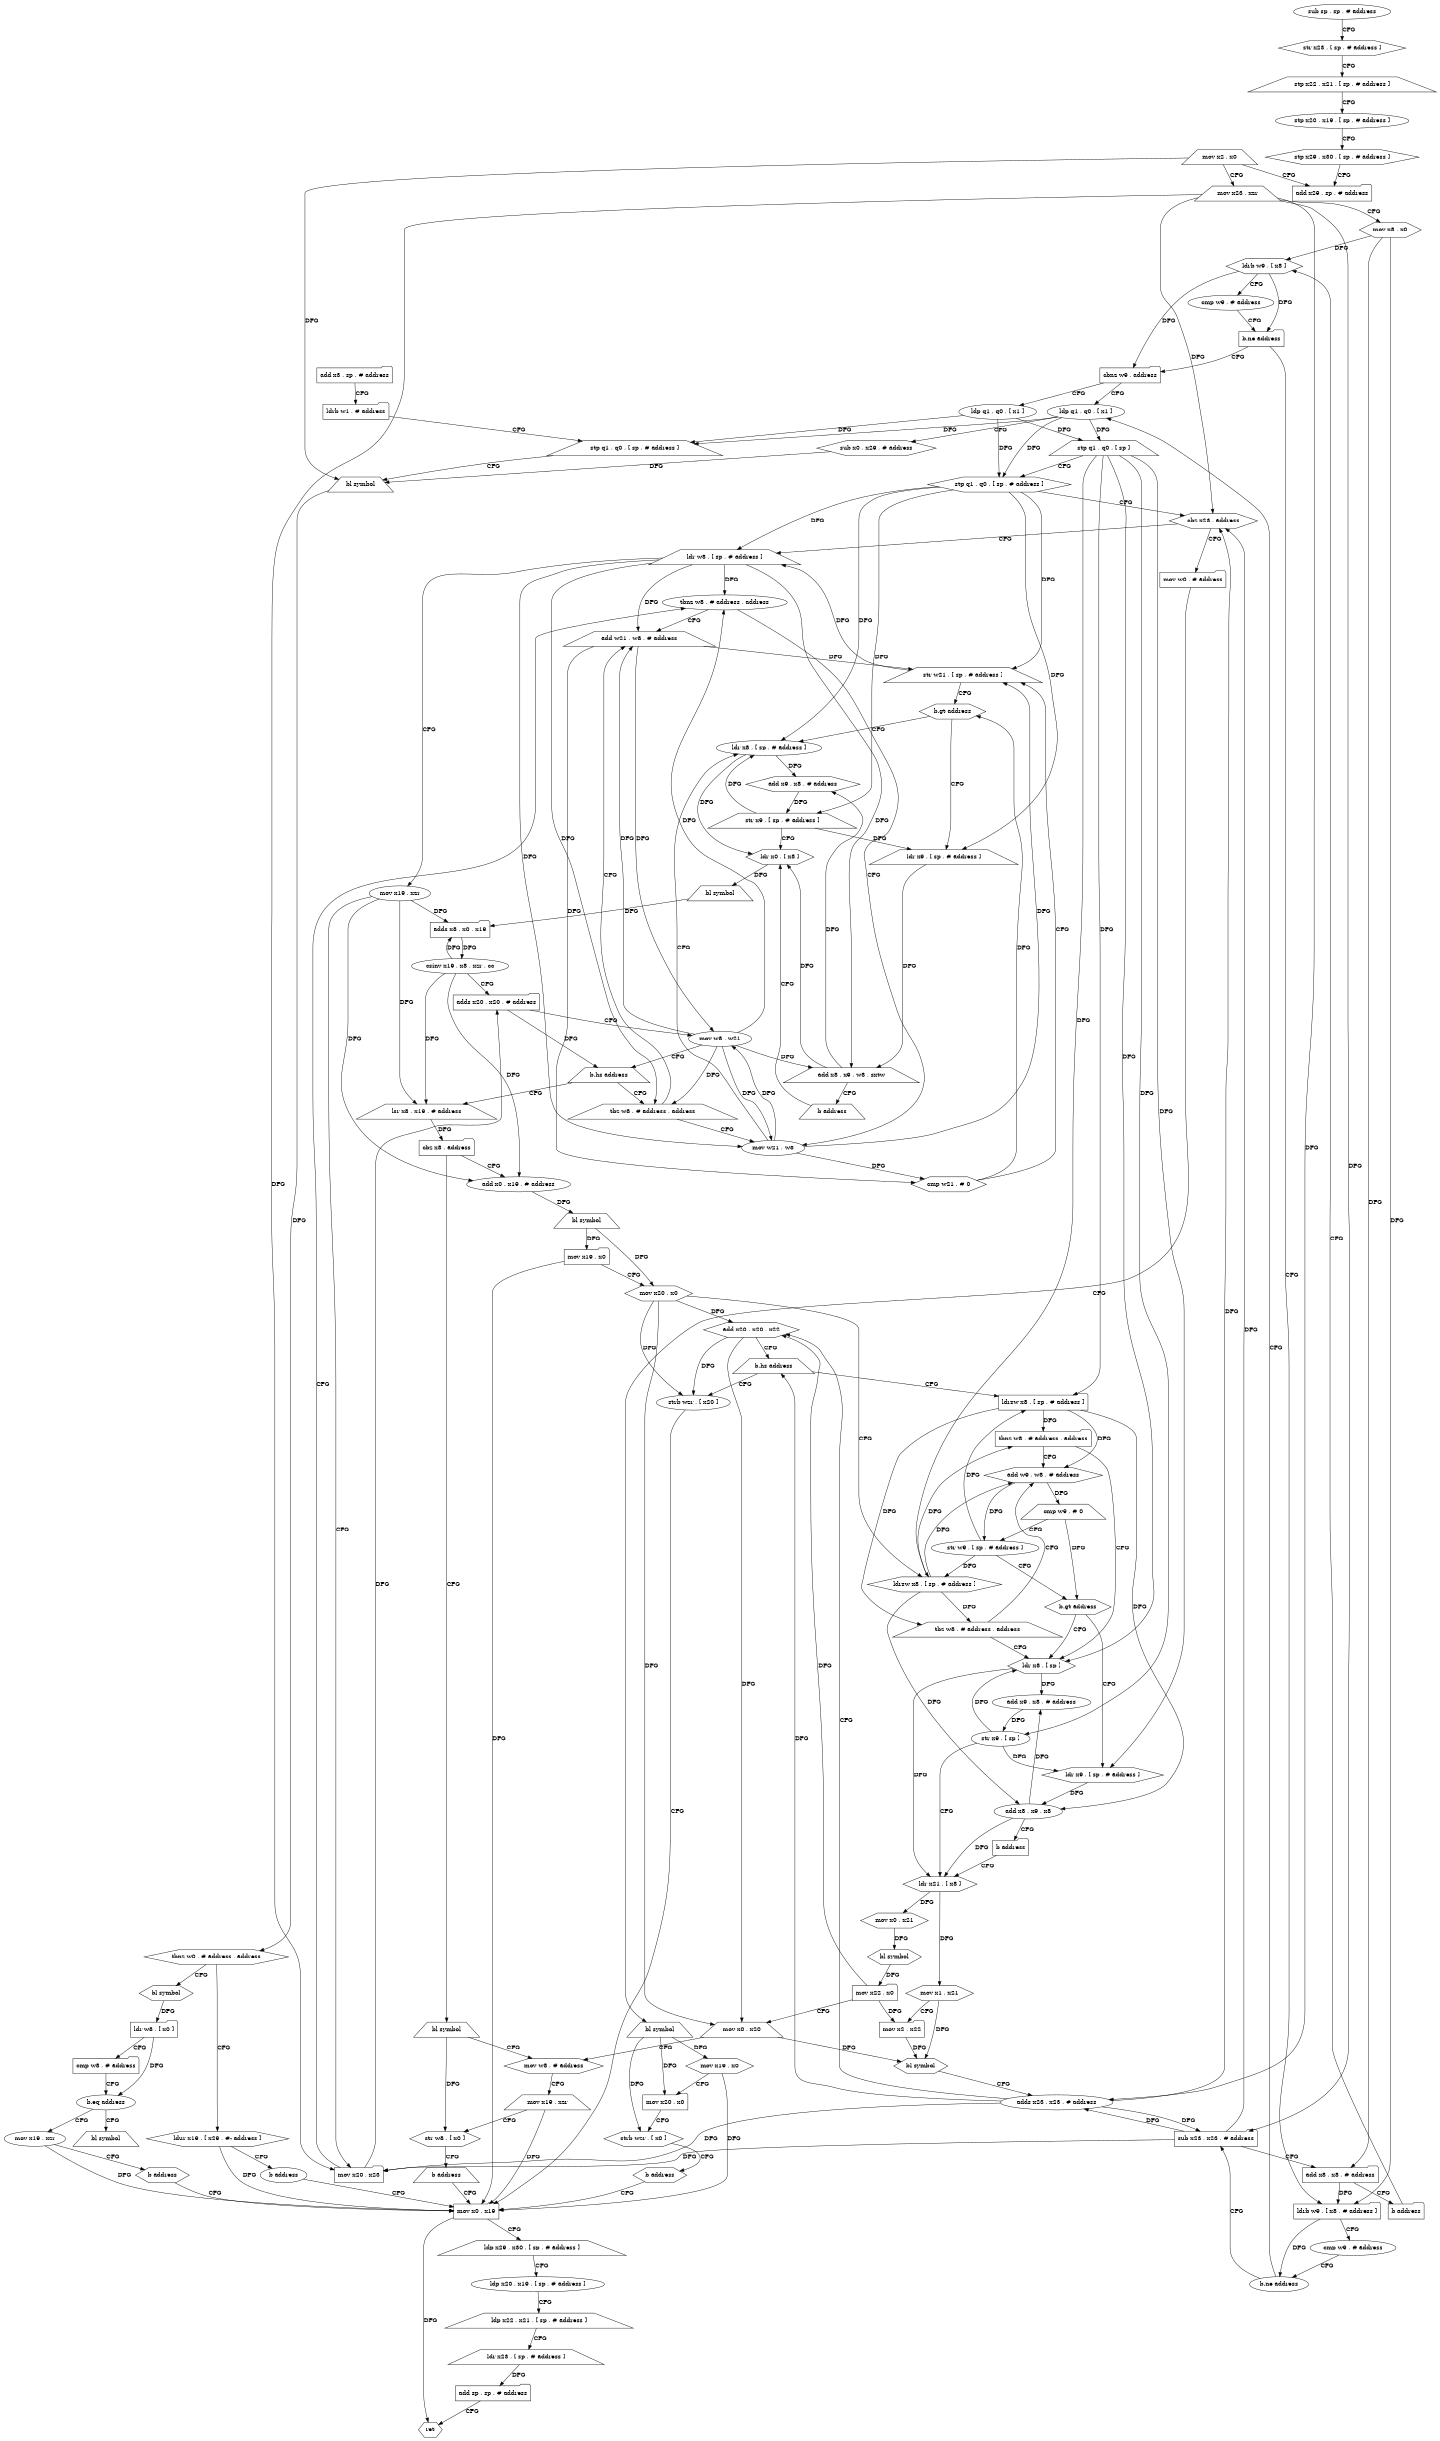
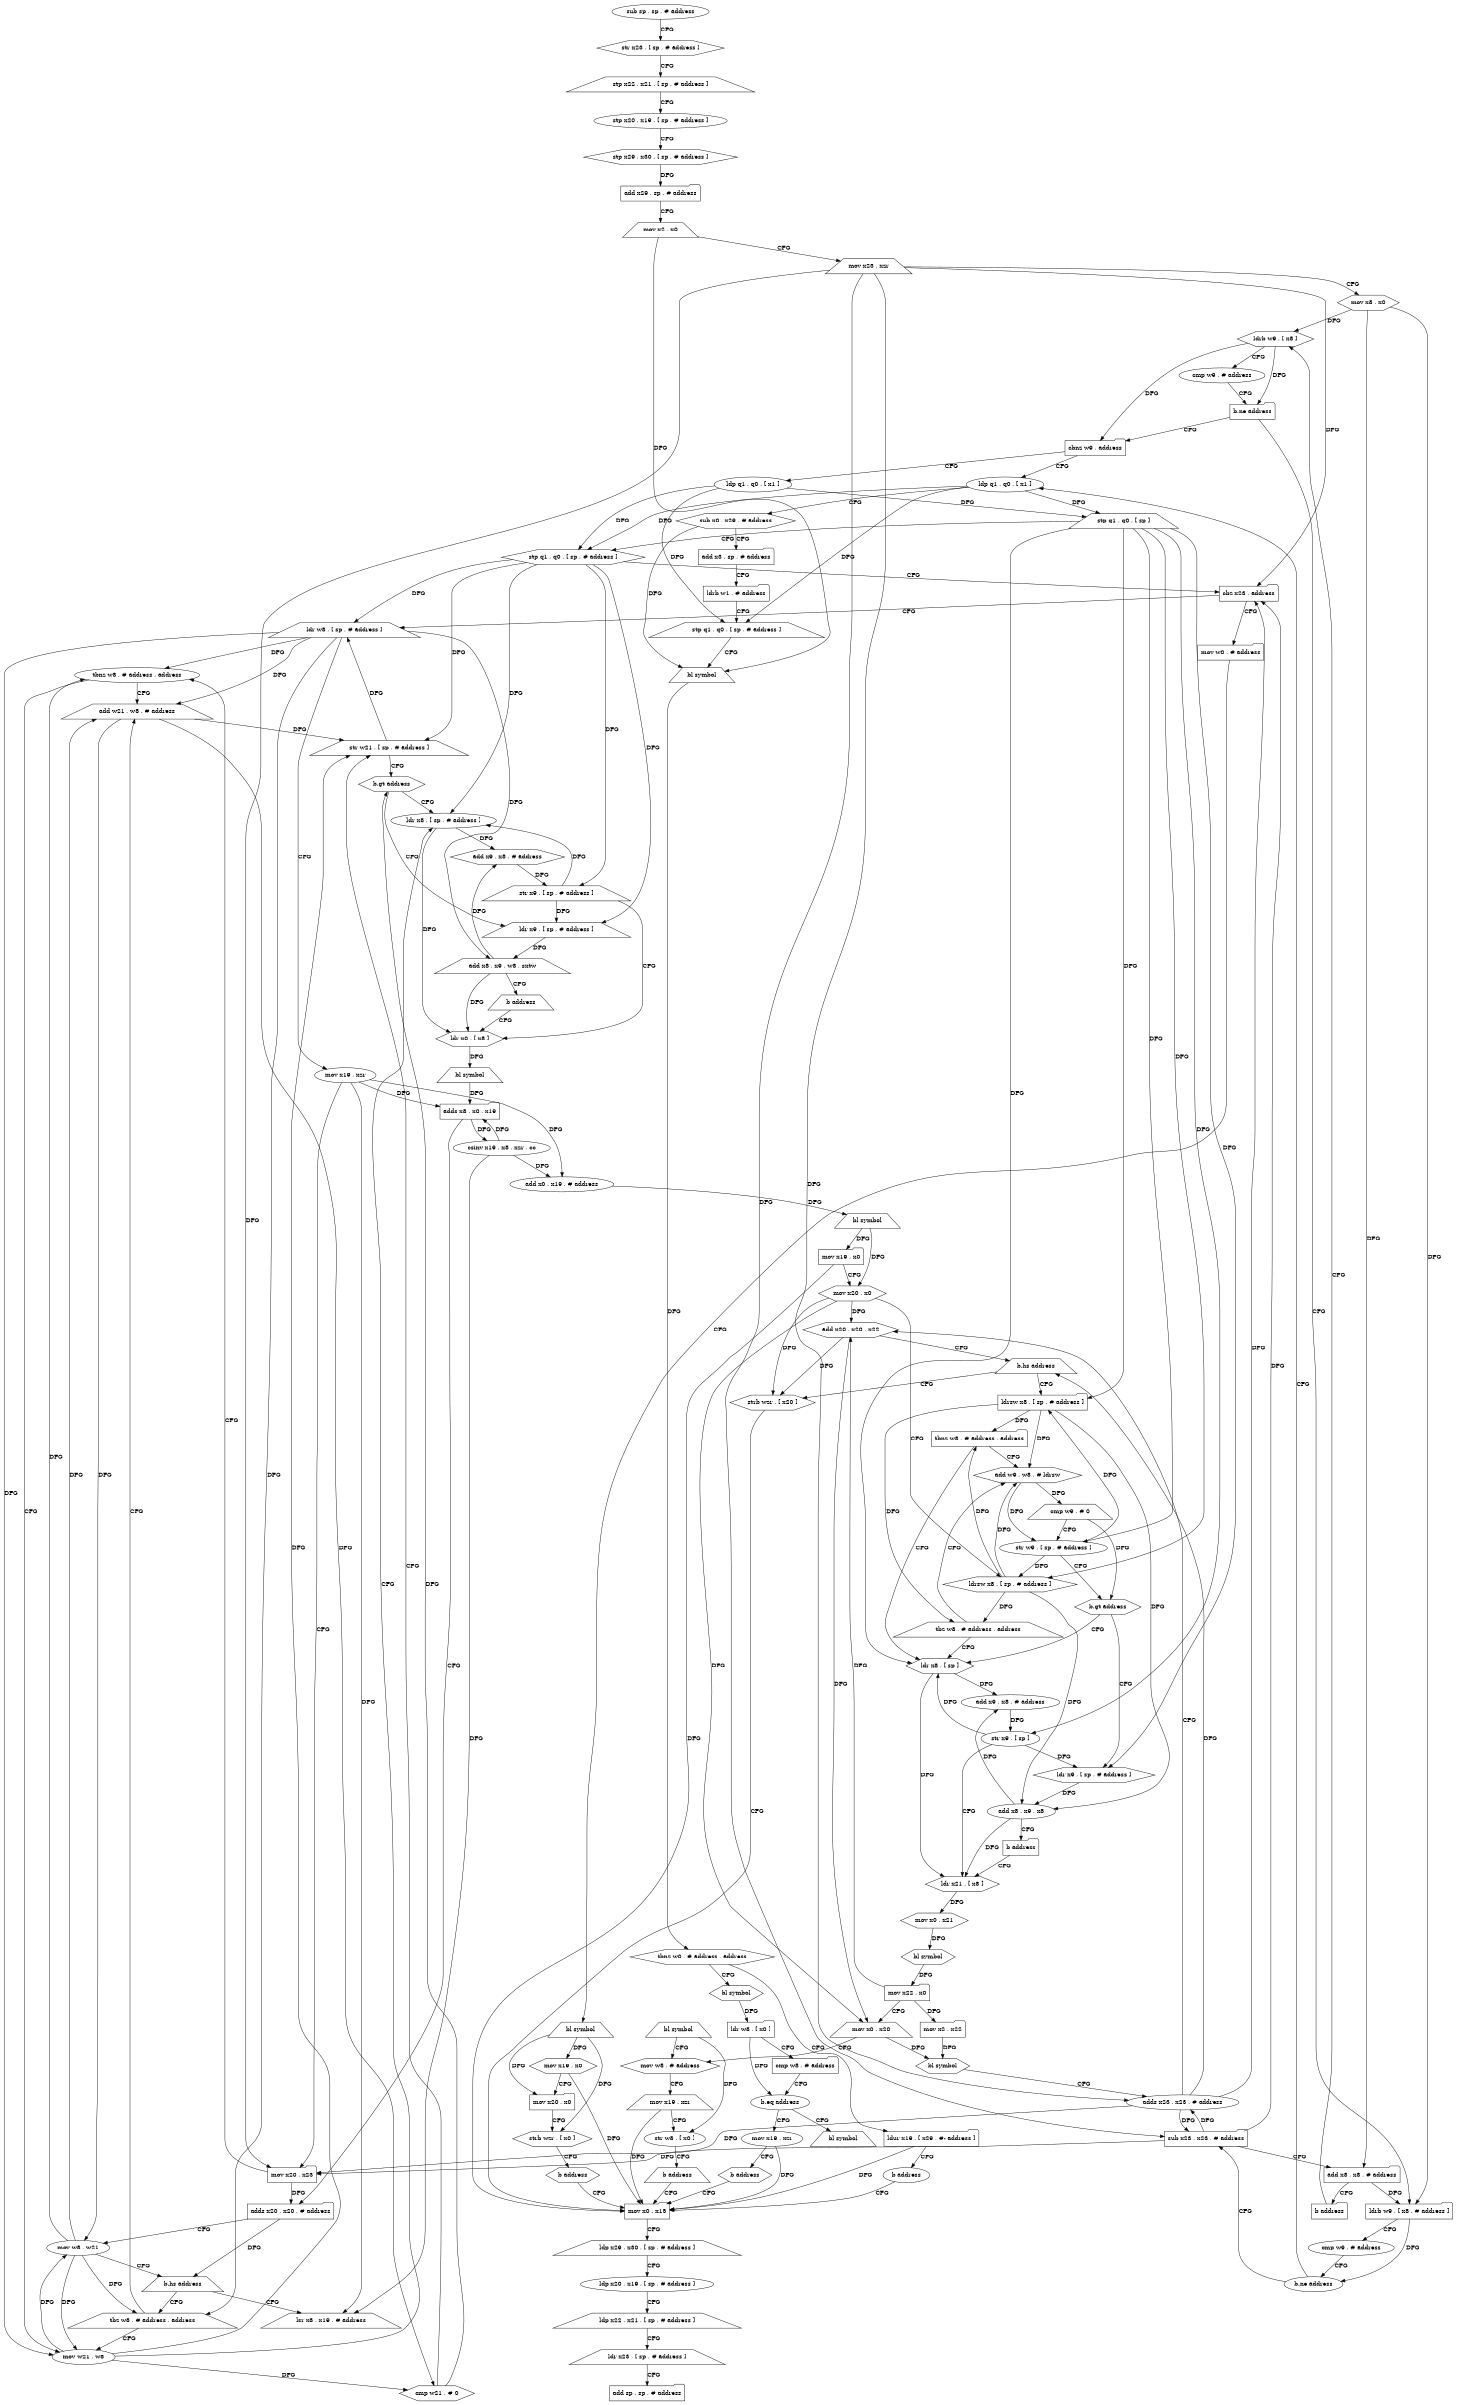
edge "mov x2 , x0" -> "add x29 , sp , # address": reversed
edge "stp x29 , x30 , [ sp , # address ]" -> "add x29 , sp , # address": label "CFG" -> "DFG"
node "cbz x23 , address": shape hexagon -> folder
edge "sub x0 , x29 , # address" -> "add x3 , sp , # address": added, label "CFG"
edge "csinv x19 , x8 , xzr , cc" -> "adds x20 , x20 , # address": now "adds x8 , x0 , x19" -> "adds x20 , x20 , # address"
edge "mov w8 , w21" -> "add x8 , x9 , w8 , sxtw": removed, label "DFG"
edge "stp q1 , q0 , [ sp ]" -> "str w9 , [ sp , # address ]": added, label "DFG"
node "cbz x8 , address": removed
node "strb wzr , [ x20 ]": shape ellipse -> hexagon
node "add w9 , w8 , # address": label "add w9 , w8 , # address" -> "add w9 , w8 , # ldrsw"
node "mov x1 , x21": removed
node "ldur x19 , [ x29 , #- address ]": shape hexagon -> folder
node "str w8 , [ x0 ]": shape hexagon -> ellipse
node "mov x0 , x19": label "mov x0 , x19" -> "mov x0 , x15"
edge "ldr x23 , [ sp , # address ]" -> "add sp , sp , # address": label "DFG" -> "CFG"
node "ret": removed
